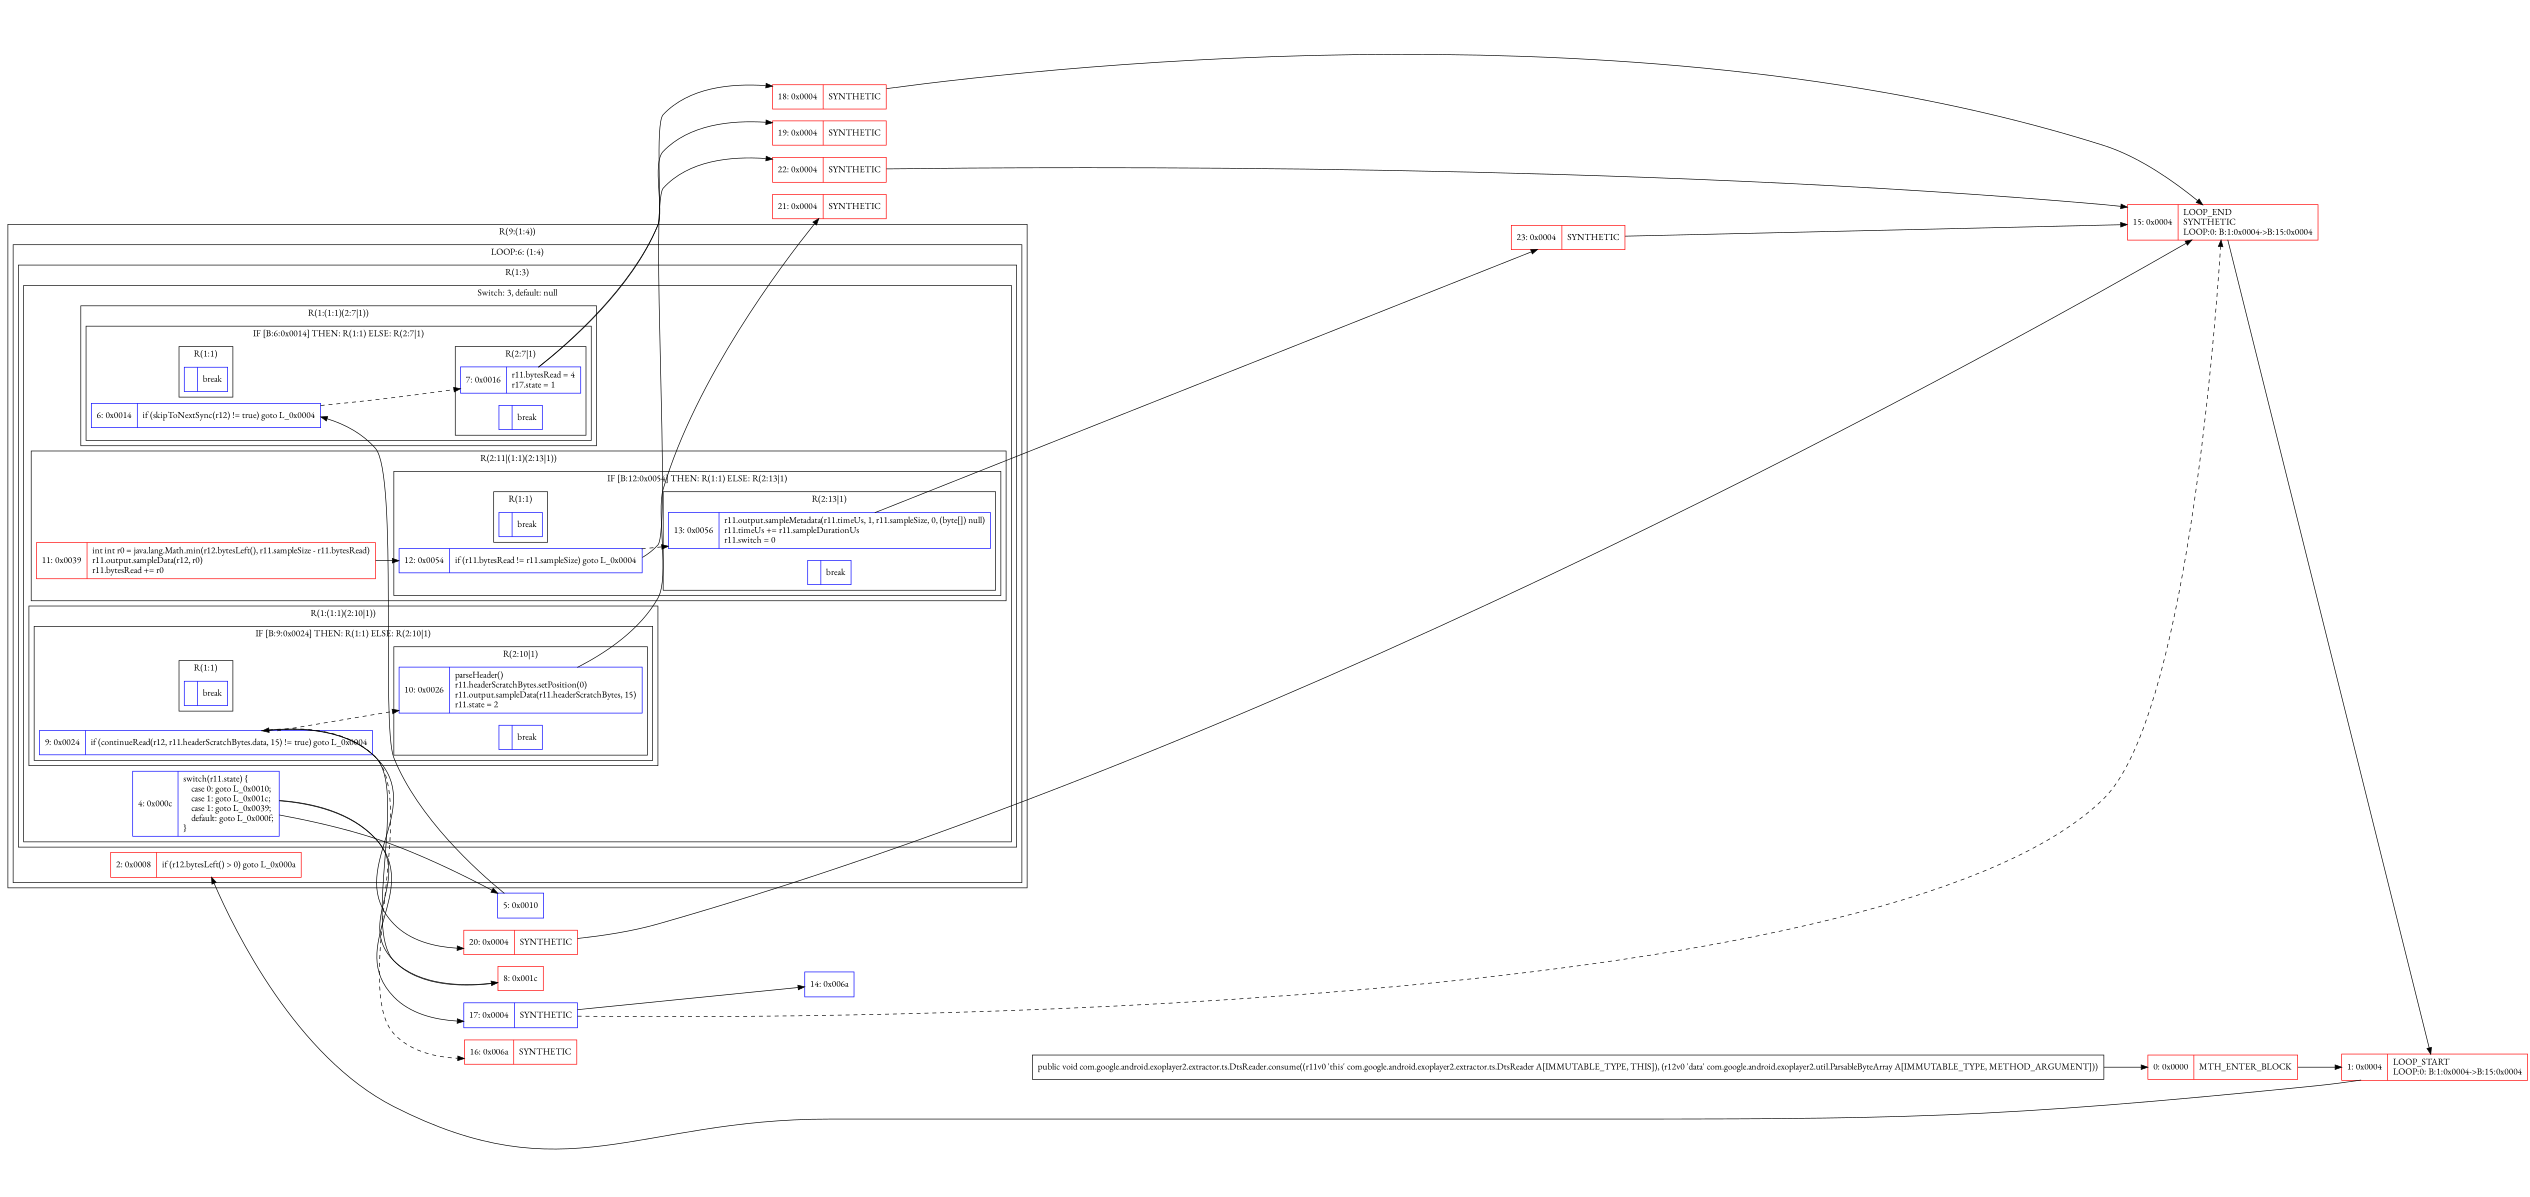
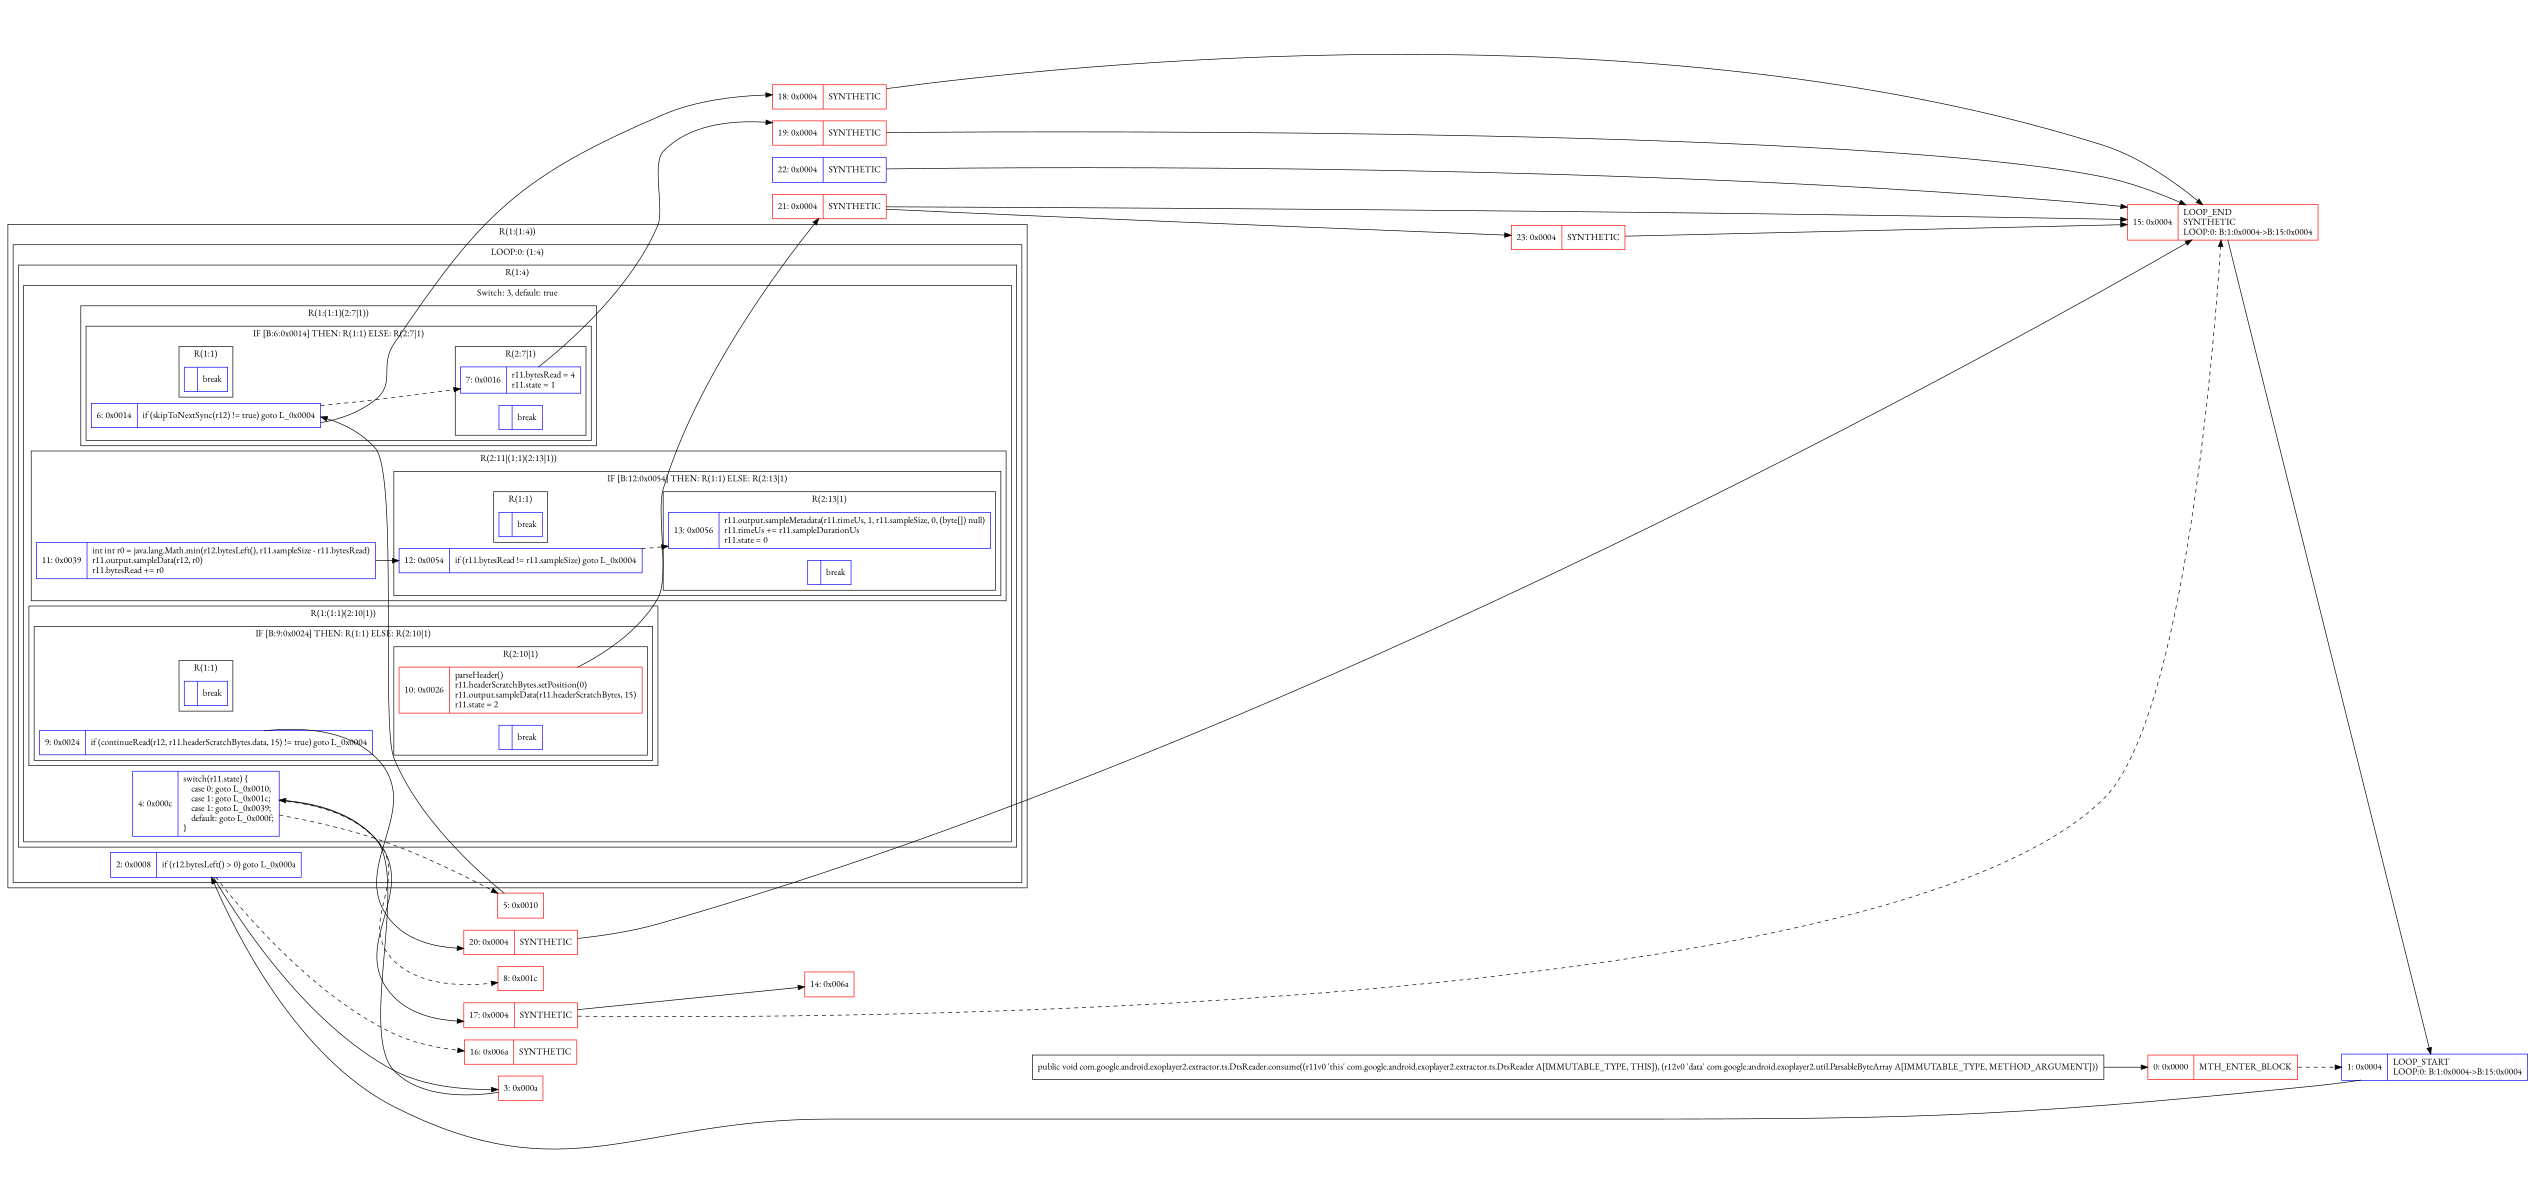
edge "19: 0x0004" -> "15: 0x0004": added
edge "7: 0x0016" -> "18: 0x0004": now "6: 0x0014" -> "18: 0x0004"
node "22: 0x0004": color red -> blue
edge "21: 0x0004" -> "15: 0x0004": added
cluster "R(9:(1:4))": label "R(9:(1:4))" -> "R(1:(1:4))"
cluster "LOOP:6: (1:4)": label "LOOP:6: (1:4)" -> "LOOP:0: (1:4)"
cluster "R(1:3)": label "R(1:3)" -> "R(1:4)"
cluster "Switch: 3, default: null": label "Switch: 3, default: null" -> "Switch: 3, default: true"
edge "12: 0x0054" -> "22: 0x0004": removed
edge "13: 0x0056" -> "23: 0x0004": now "21: 0x0004" -> "23: 0x0004"
node "7: 0x0016": text "r17.state = 1" -> "r11.state = 1"
node "13: 0x0056": text "r11.switch = 0" -> "r11.state = 0"
node "11: 0x0039": color red -> blue
node "10: 0x0026": color blue -> red
edge "9: 0x0024" -> "10: 0x0026": removed
edge "4: 0x000c" -> "5: 0x0010": style solid -> dashed
edge "8: 0x001c" -> "9: 0x0024": removed
node "2: 0x0008": color red -> blue
edge "4: 0x000c" -> "8: 0x001c": style solid -> dashed
node "5: 0x0010": color blue -> red
node "14: 0x006a": color blue -> red
edge "9: 0x0024" -> "16: 0x006a": now "2: 0x0008" -> "16: 0x006a"
node "17: 0x0004": color blue -> red
edge "0: 0x0000" -> "1: 0x0004": style solid -> dashed
node "1: 0x0004": color red -> blue
node "3: 0x000a": added
